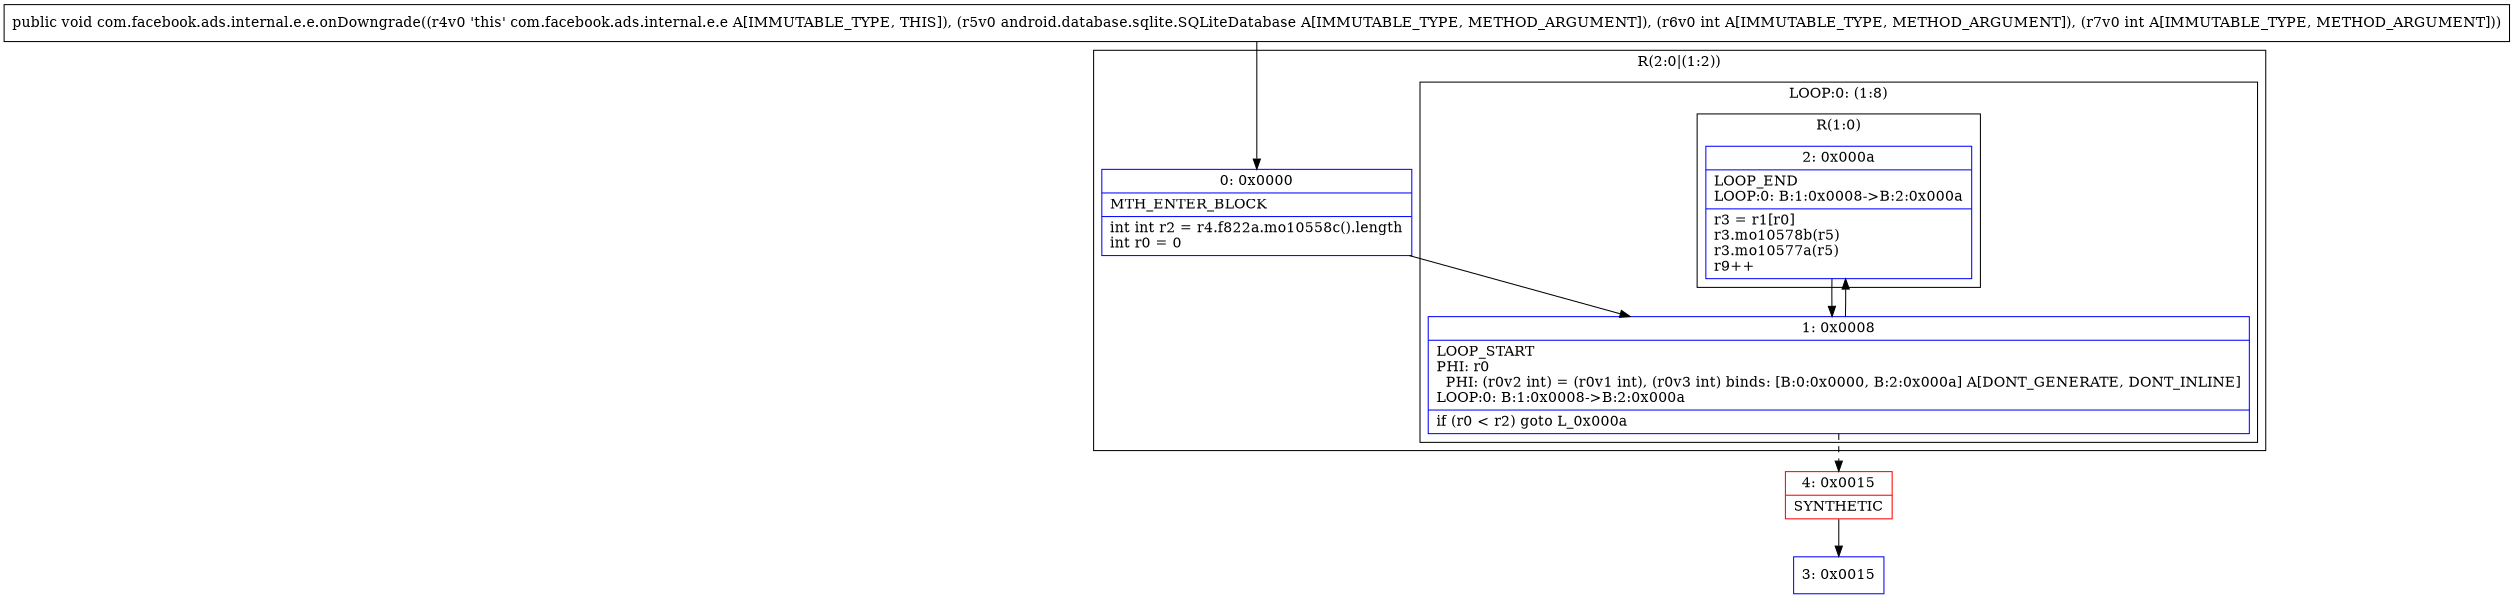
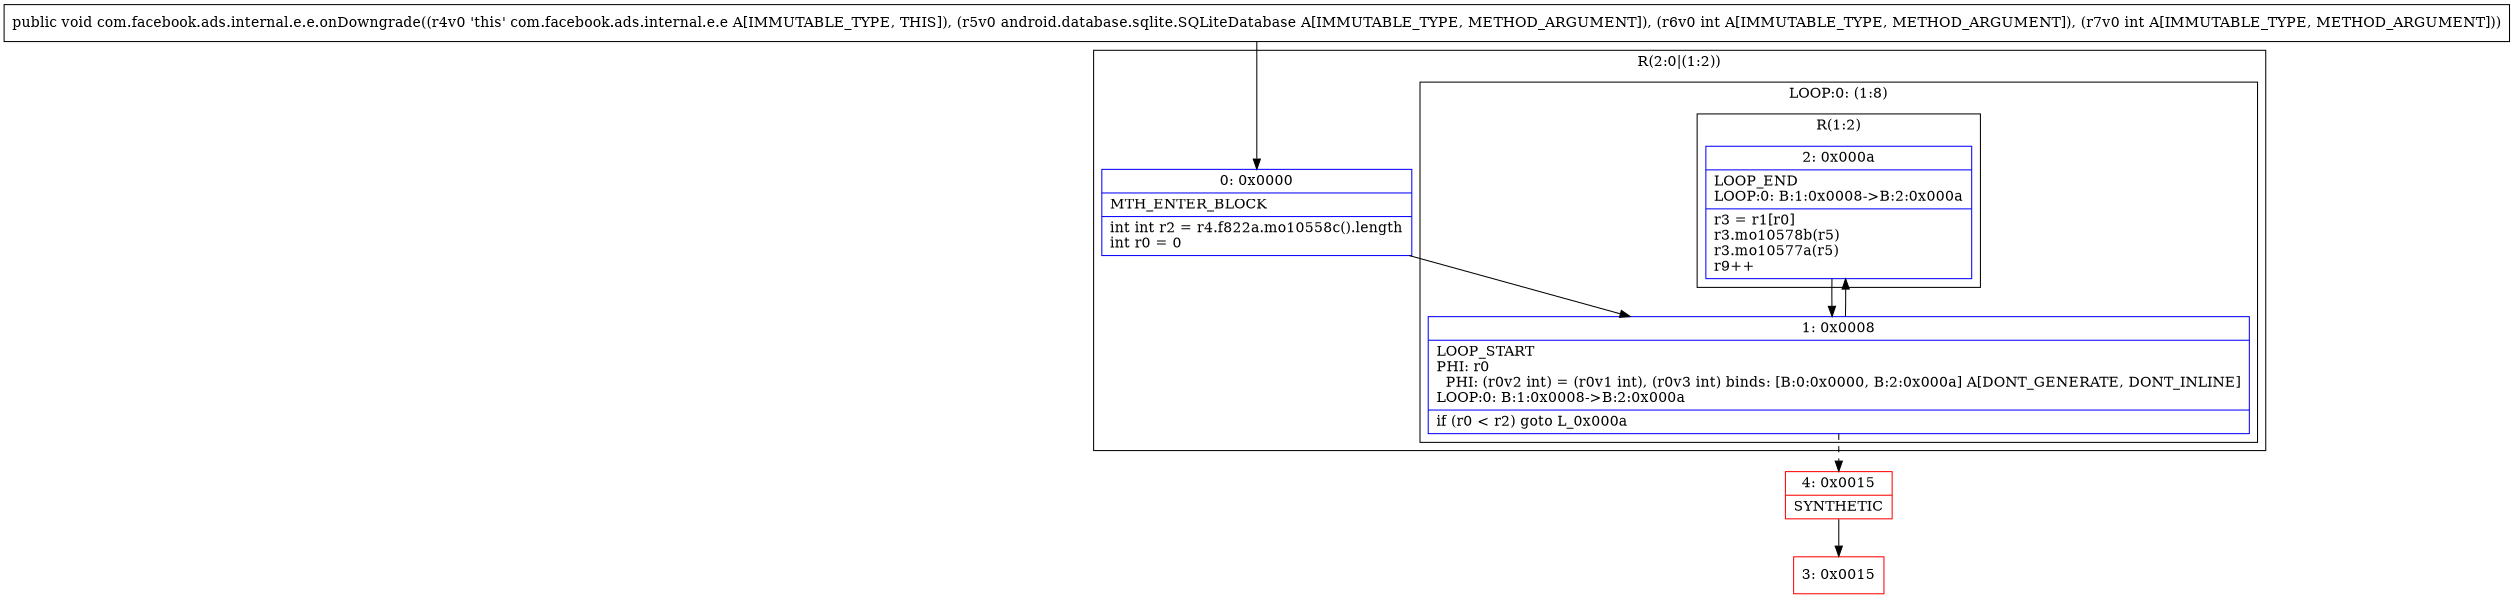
cluster "R(1:0)": label "R(1:0)" -> "R(1:2)"
node "3: 0x0015": color blue -> red
